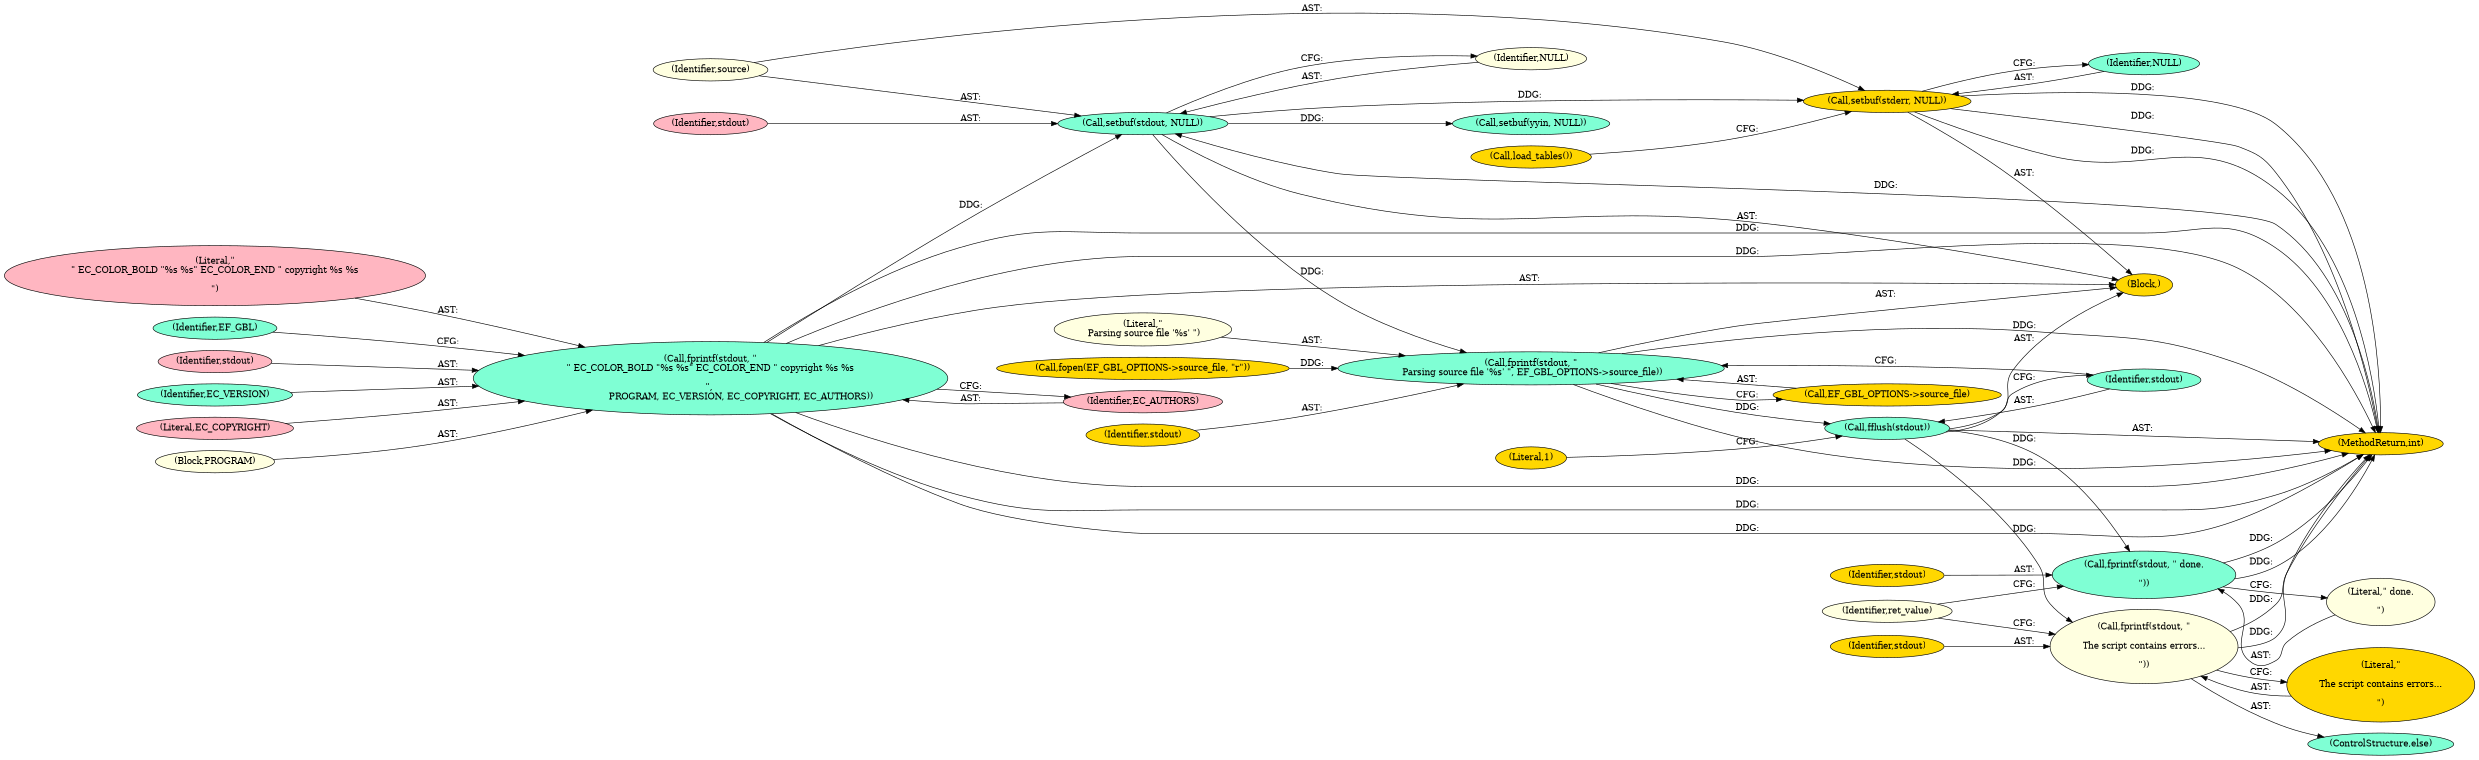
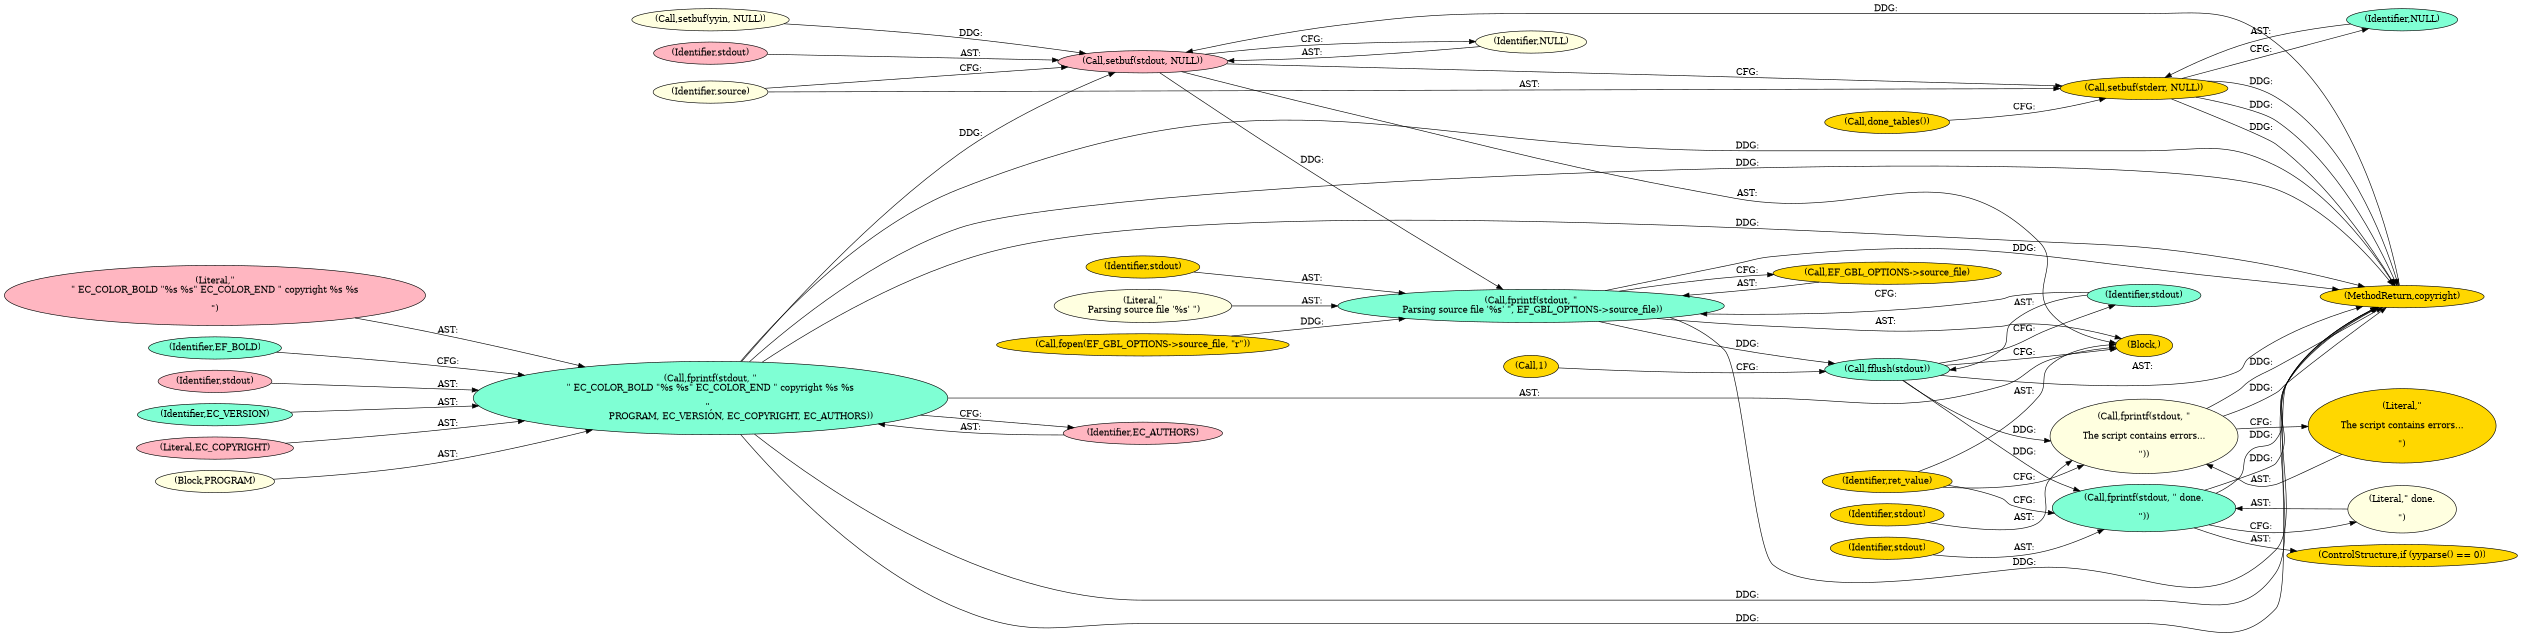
edge "(Call,setbuf(stdout, NULL))" -> "(Call,setbuf(stderr, NULL))": label "DDG: " -> "CFG: "
edge "(Identifier,source)" -> "(Call,setbuf(stdout, NULL))": label "AST: " -> "CFG: "
node "(Call,setbuf(stdout, NULL))": fillcolor aquamarine -> lightpink
edge "(Call,setbuf(stdout, NULL))" -> "(Call,setbuf(yyin, NULL))": reversed
node "(Call,setbuf(yyin, NULL))": fillcolor aquamarine -> lightyellow
node "(Call,load_tables())": label "(Call,load_tables())" -> "(Call,done_tables())"
edge "(Call,setbuf(stderr, NULL))" -> "(Block,)": now "(Identifier,ret_value)" -> "(Block,)"
node "(Identifier,EF_GBL)": label "(Identifier,EF_GBL)" -> "(Identifier,EF_BOLD)"
edge "(Call,fflush(stdout))" -> "(Block,)": label "AST: " -> "CFG: "
node "(MethodReturn,int)": label "(MethodReturn,int)" -> "(MethodReturn,copyright)"
node "(Literal,1)": label "(Literal,1)" -> "(Call,1)"
node "(ControlStructure,if (yyparse() == 0))": added
node "(Identifier,ret_value)": fillcolor lightyellow -> gold
node "(ControlStructure,else)": removed
